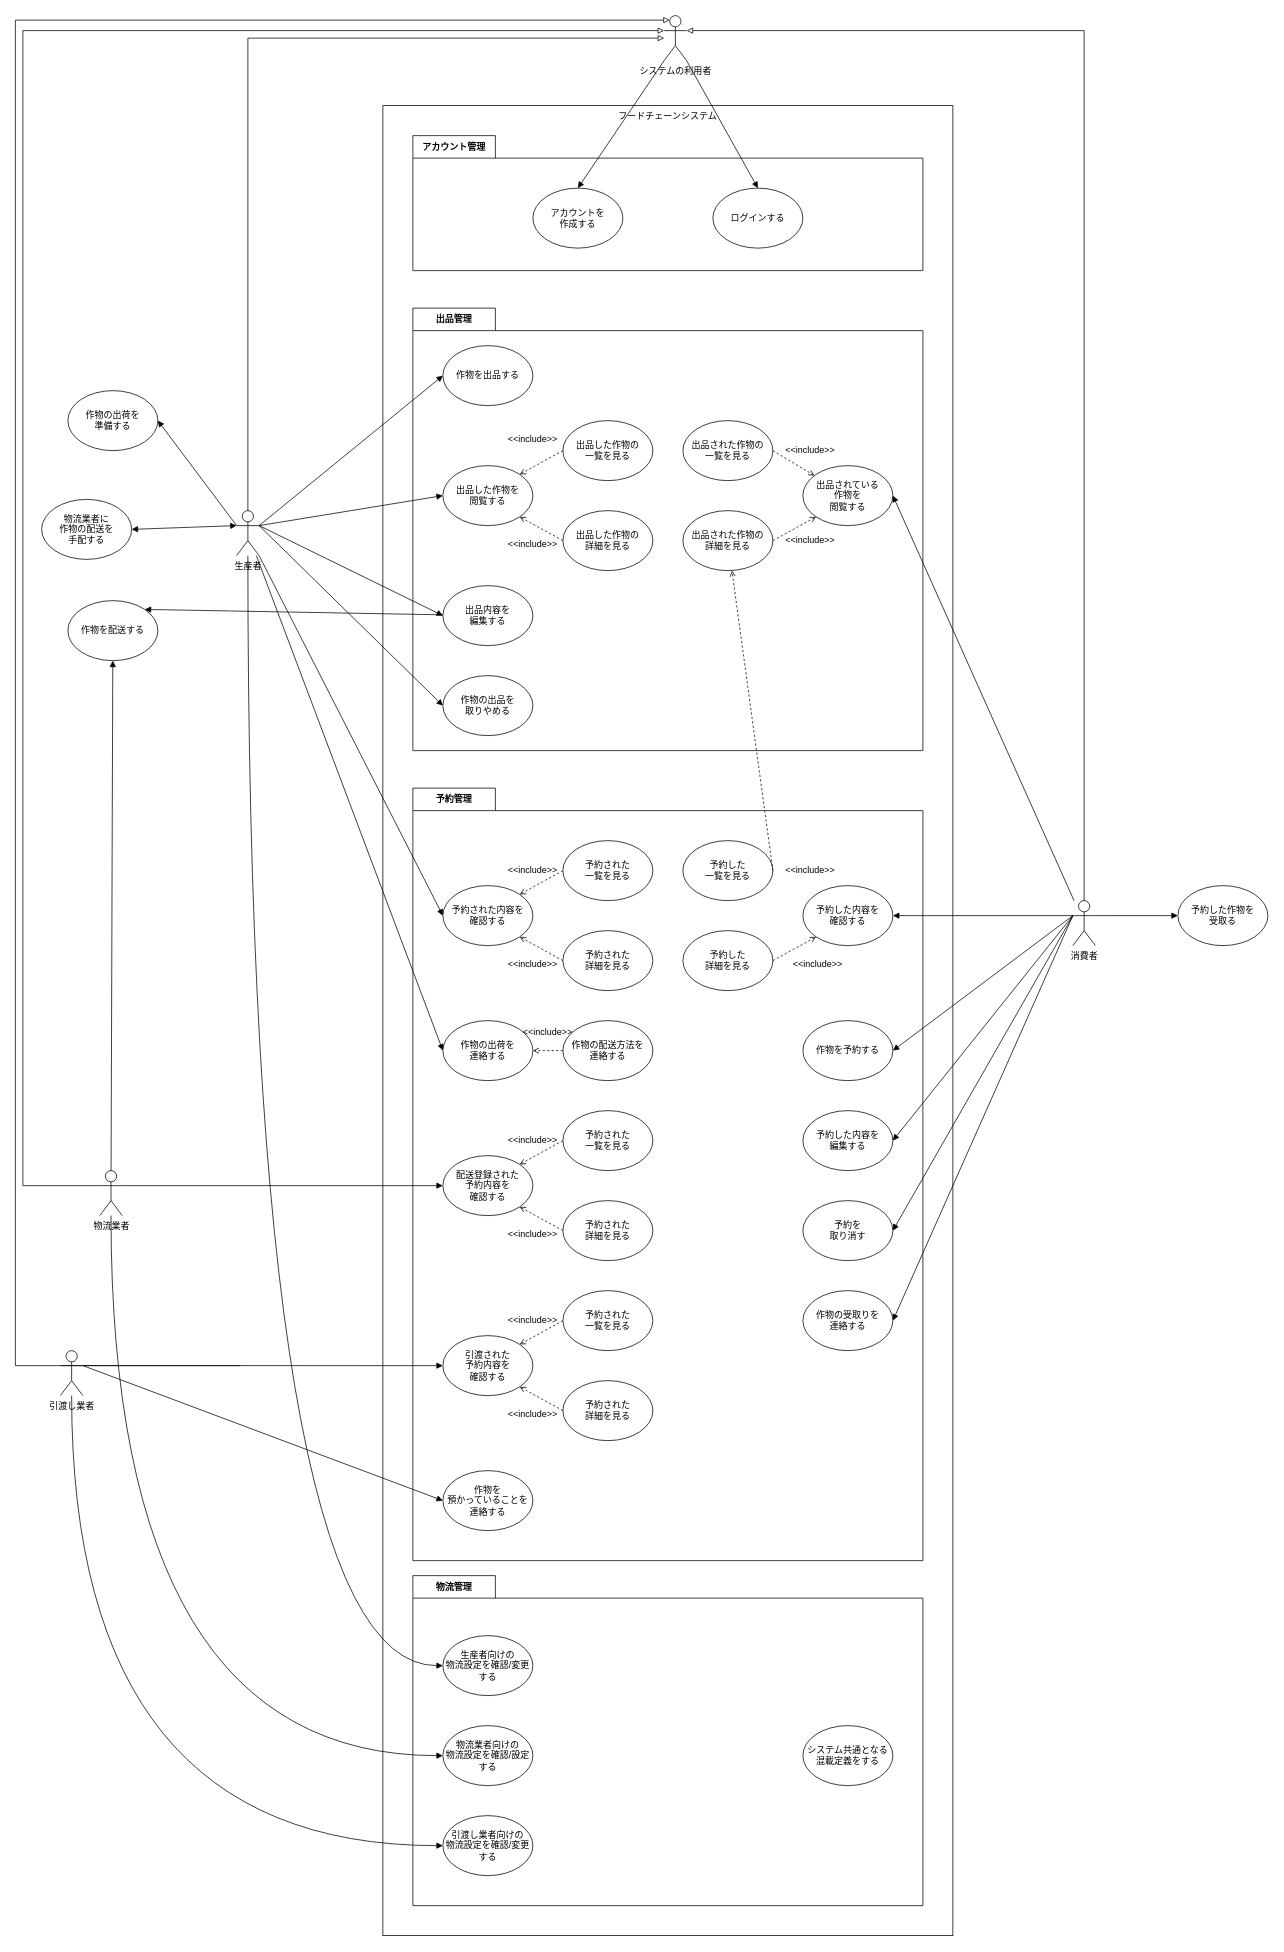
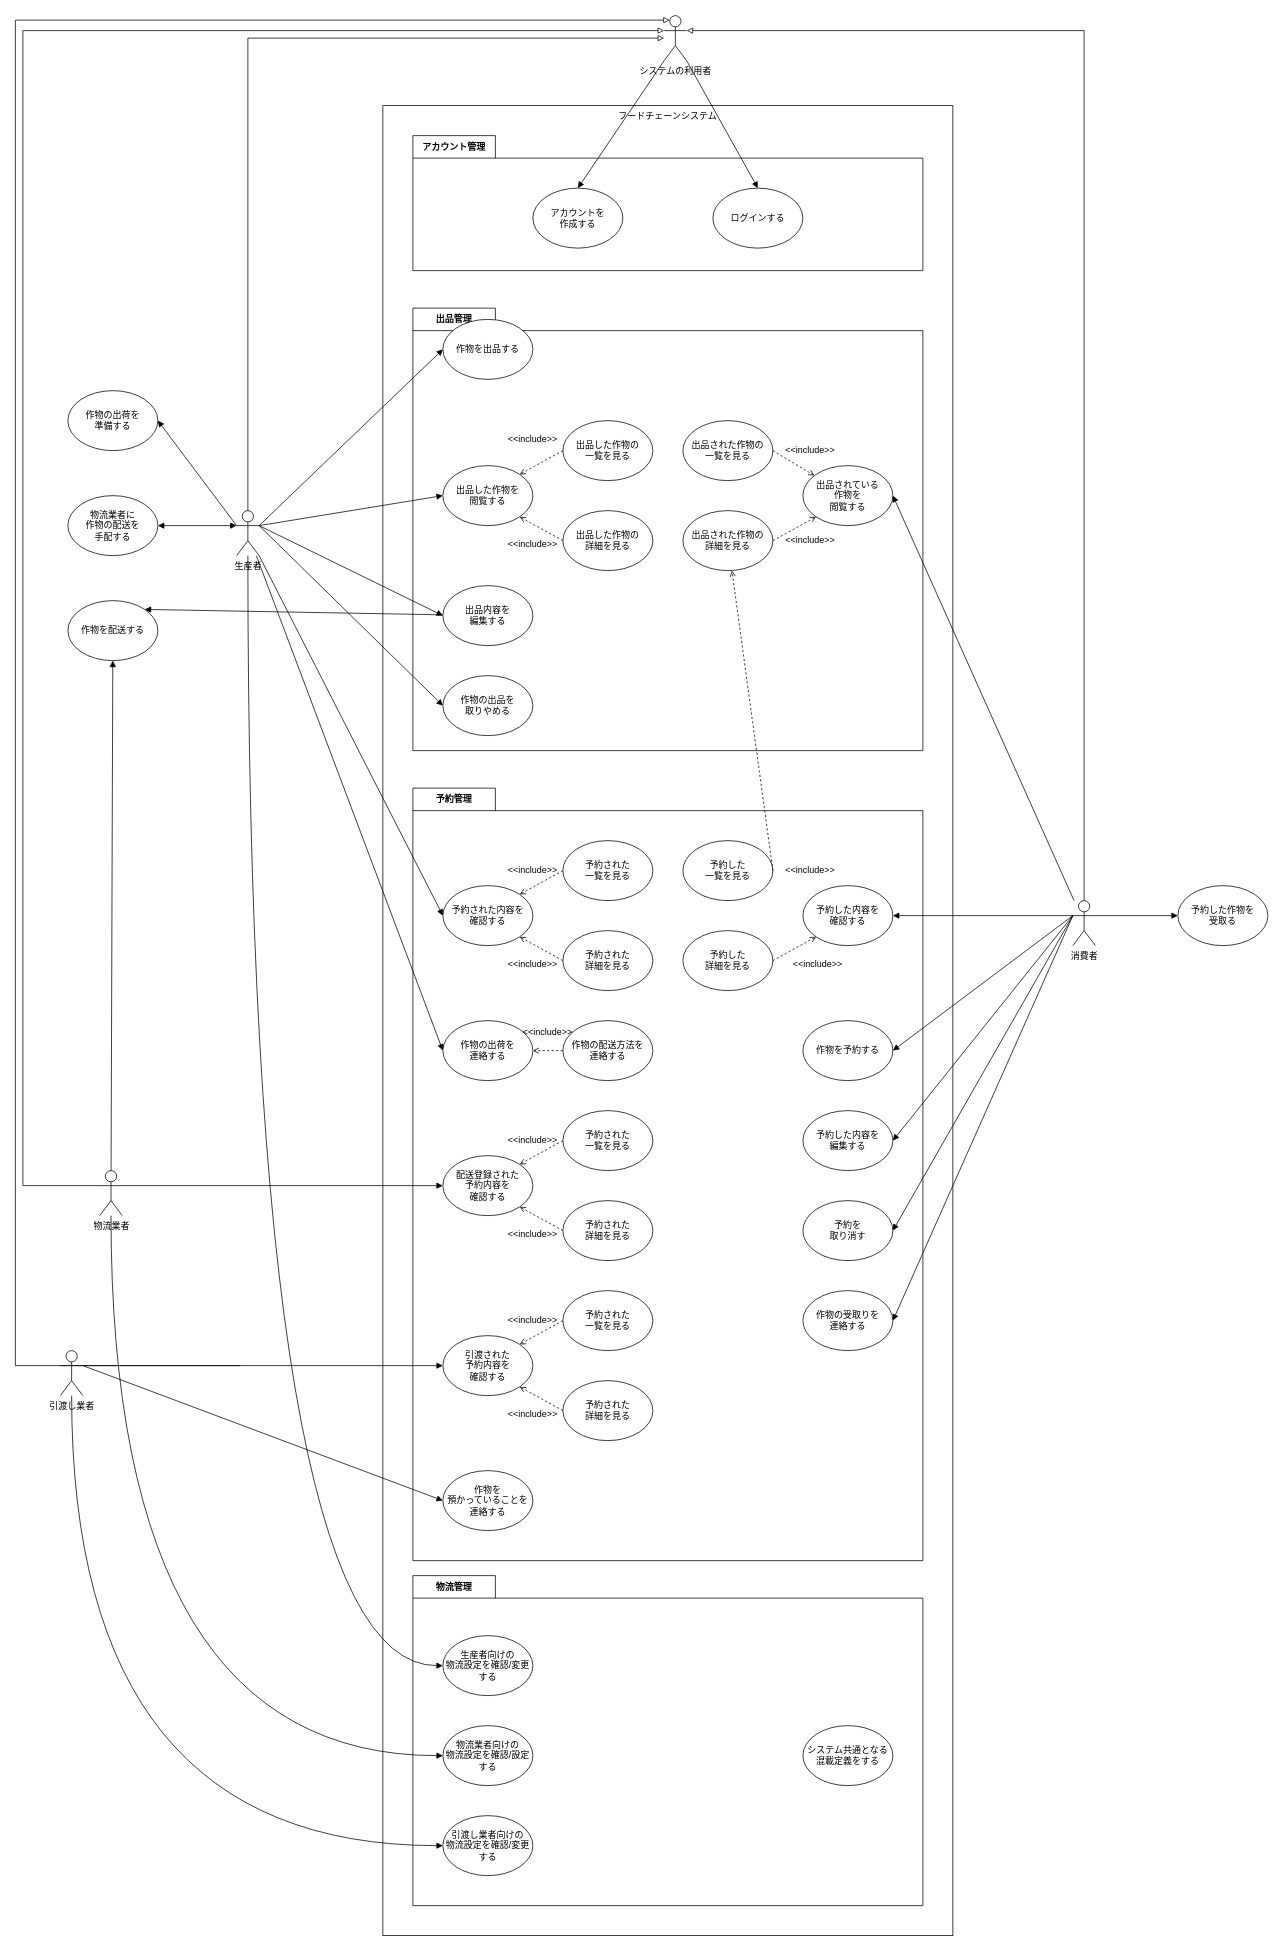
node "作物を出品する": moved (488, 375) -> (488, 349)
node "物流業者に 作物の配送を 手配する": moved (87, 529) -> (113, 525)
